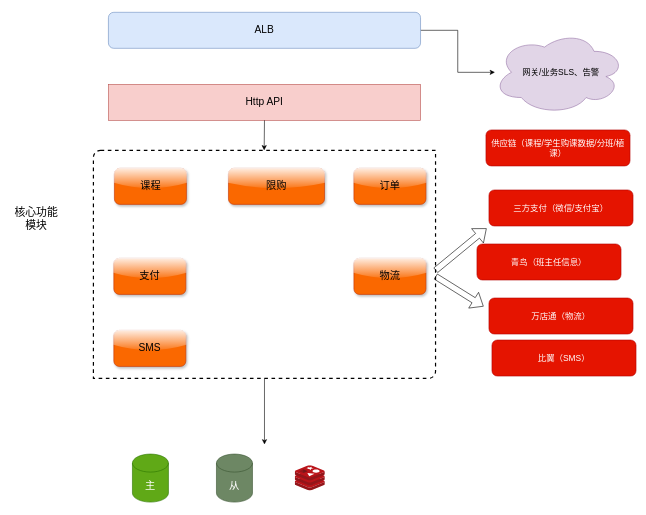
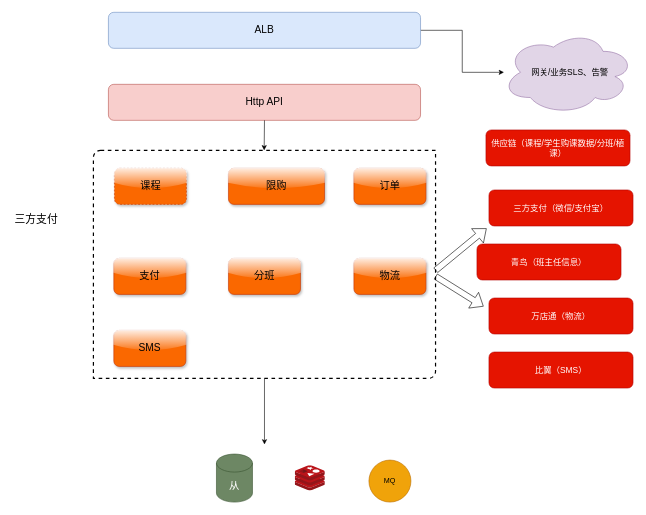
node "网关/业务SLS、告警": moved (561, 72) -> (570, 72)
node "Http API": shape rectangle -> rounded rectangle
node "课程": style solid -> dashed
node "核心功能模块": label "核心功能模块" -> "三方支付"
node "分班": added
node "比翼（SMS）": moved (564, 358) -> (561, 370)
node "主": removed
node "MQ": added
